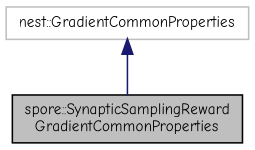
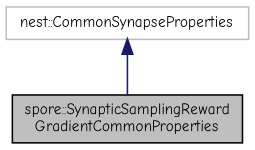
node "nest::GradientCommonProperties": label "nest::GradientCommonProperties" -> "nest::CommonSynapseProperties"
